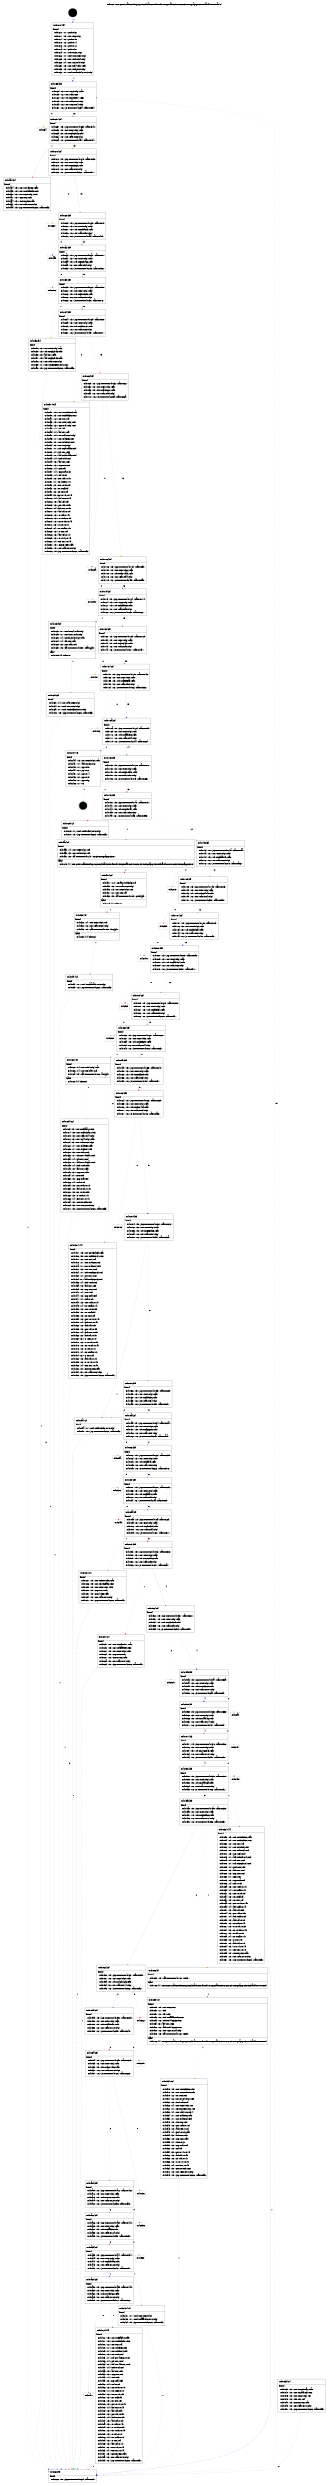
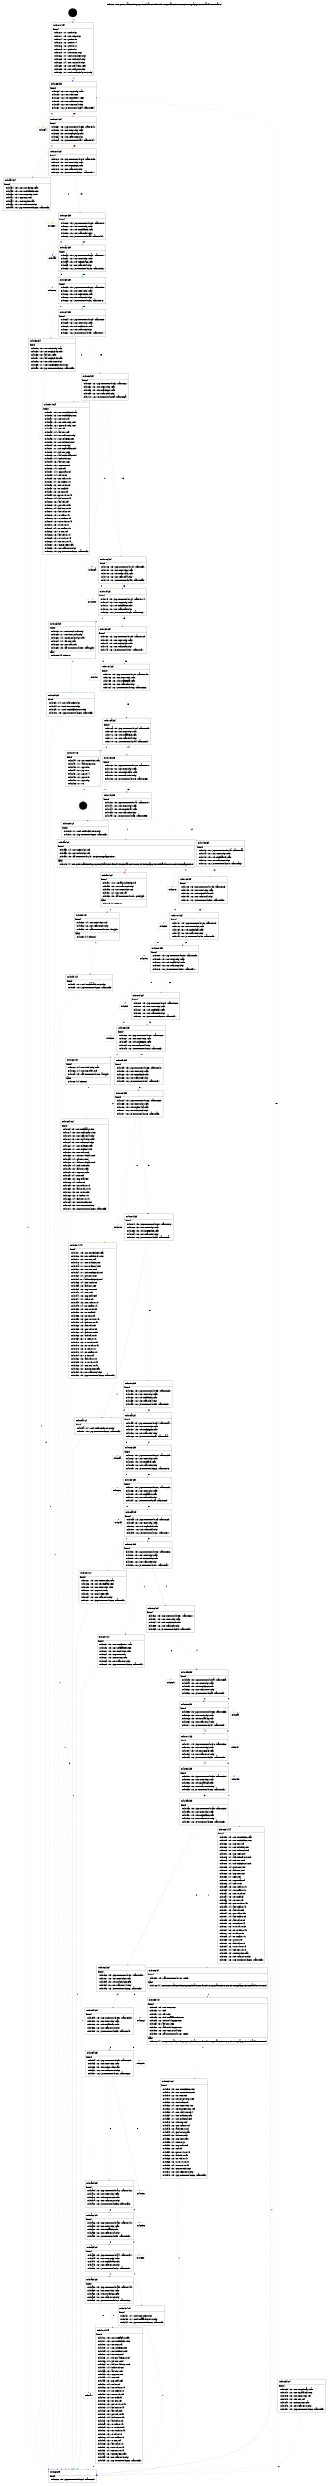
node "0x401b66": removed
edge "0x401945 [25]" -> "0x40195e [25]": label " 4" -> " 2"
